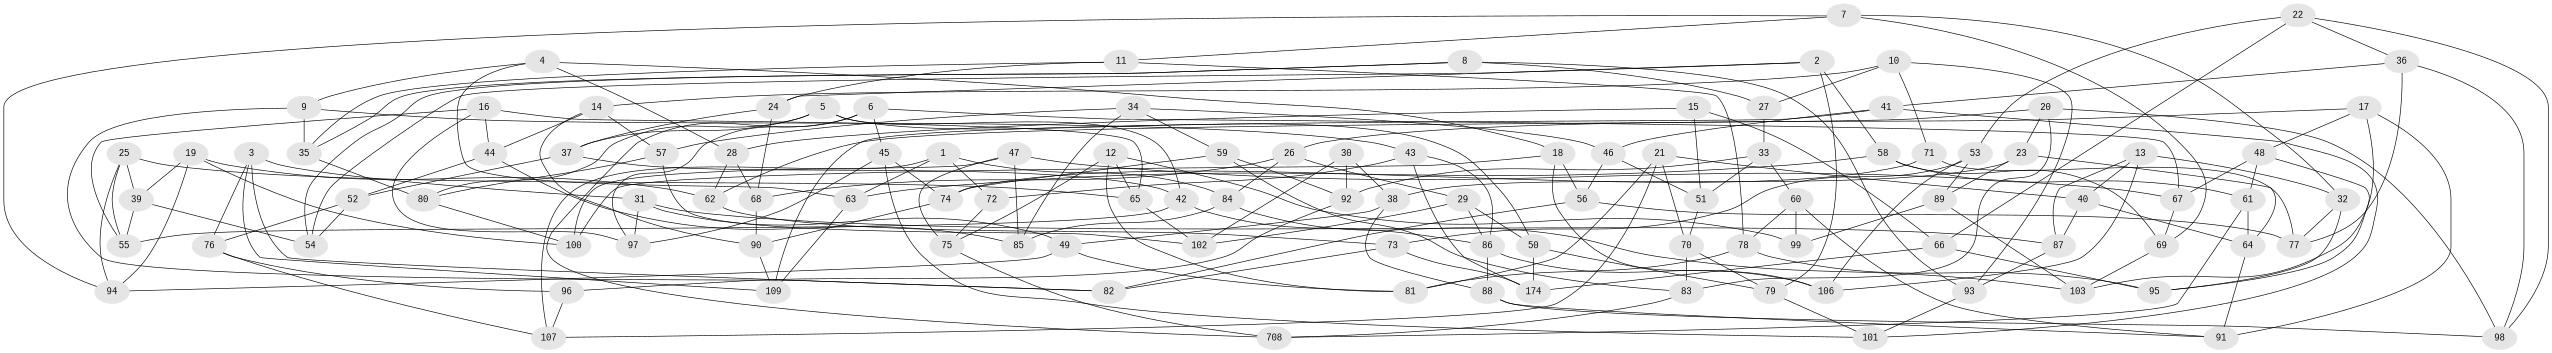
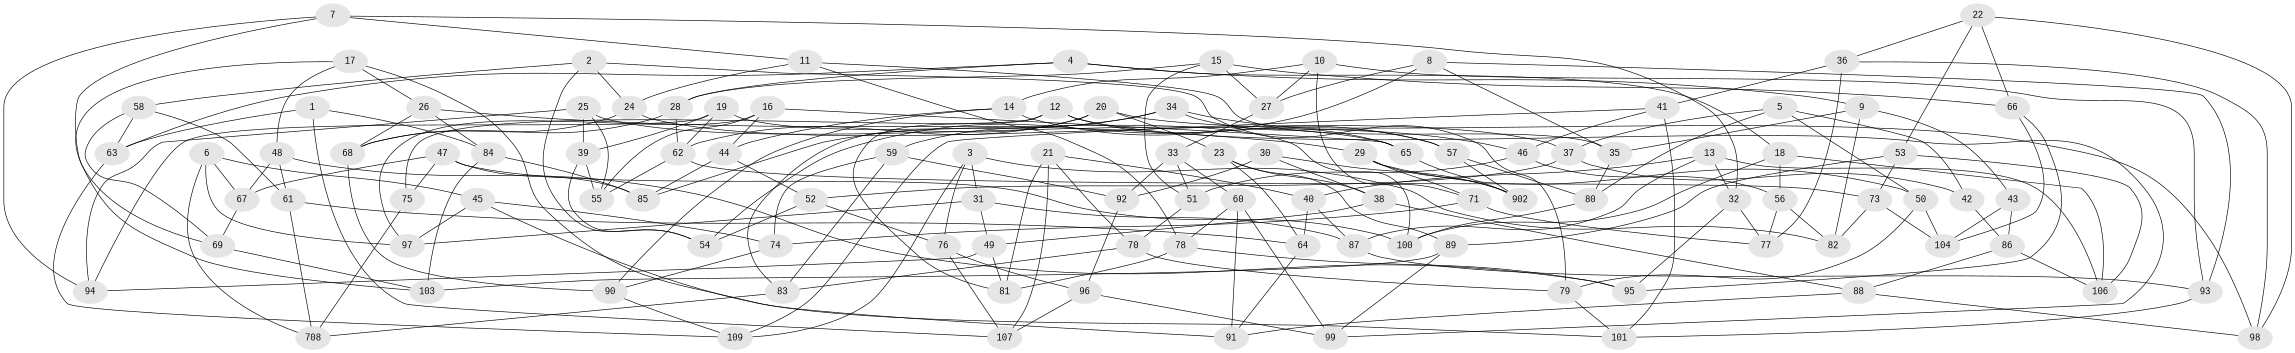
edge "15" -- "27": added
node "72": removed
edge "29" -- "86": now "29" -- "71"
edge "42" -- "55": now "62" -- "55"
node "102": label "102" -> "902"
node "174": label "174" -> "104"
edge "96" -- "99": added
